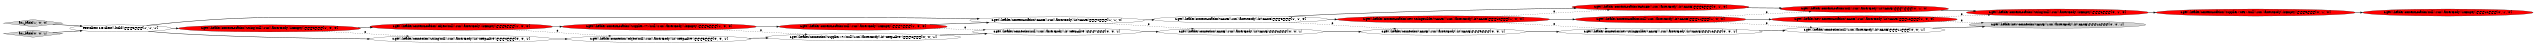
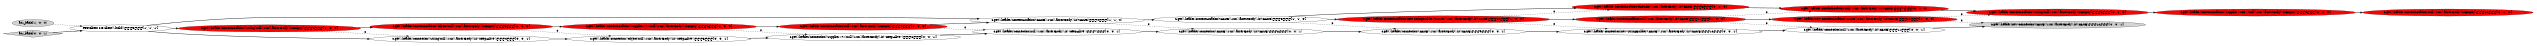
node "a01_basic['1', '0', '0']": shape diamond -> ellipse
edge "a01_basic['1', '0', '0']" -> "RestClient c = client().build()@@@3@@@['1', '1', '1']": style bold -> dashed
